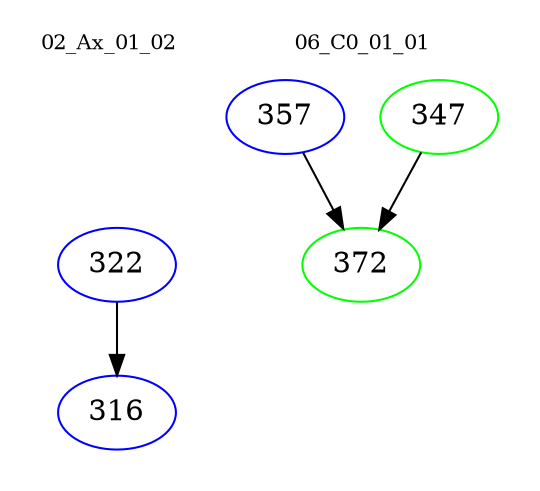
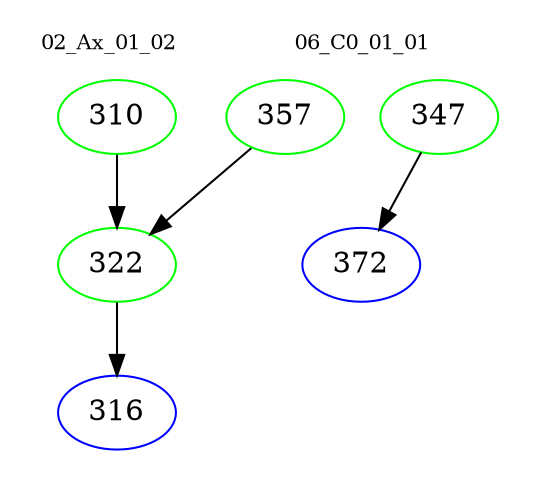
node "310": added
node "357": color blue -> green
edge "357" -> "372": now "357" -> "322"
node "322": color blue -> green
node "372": color green -> blue
